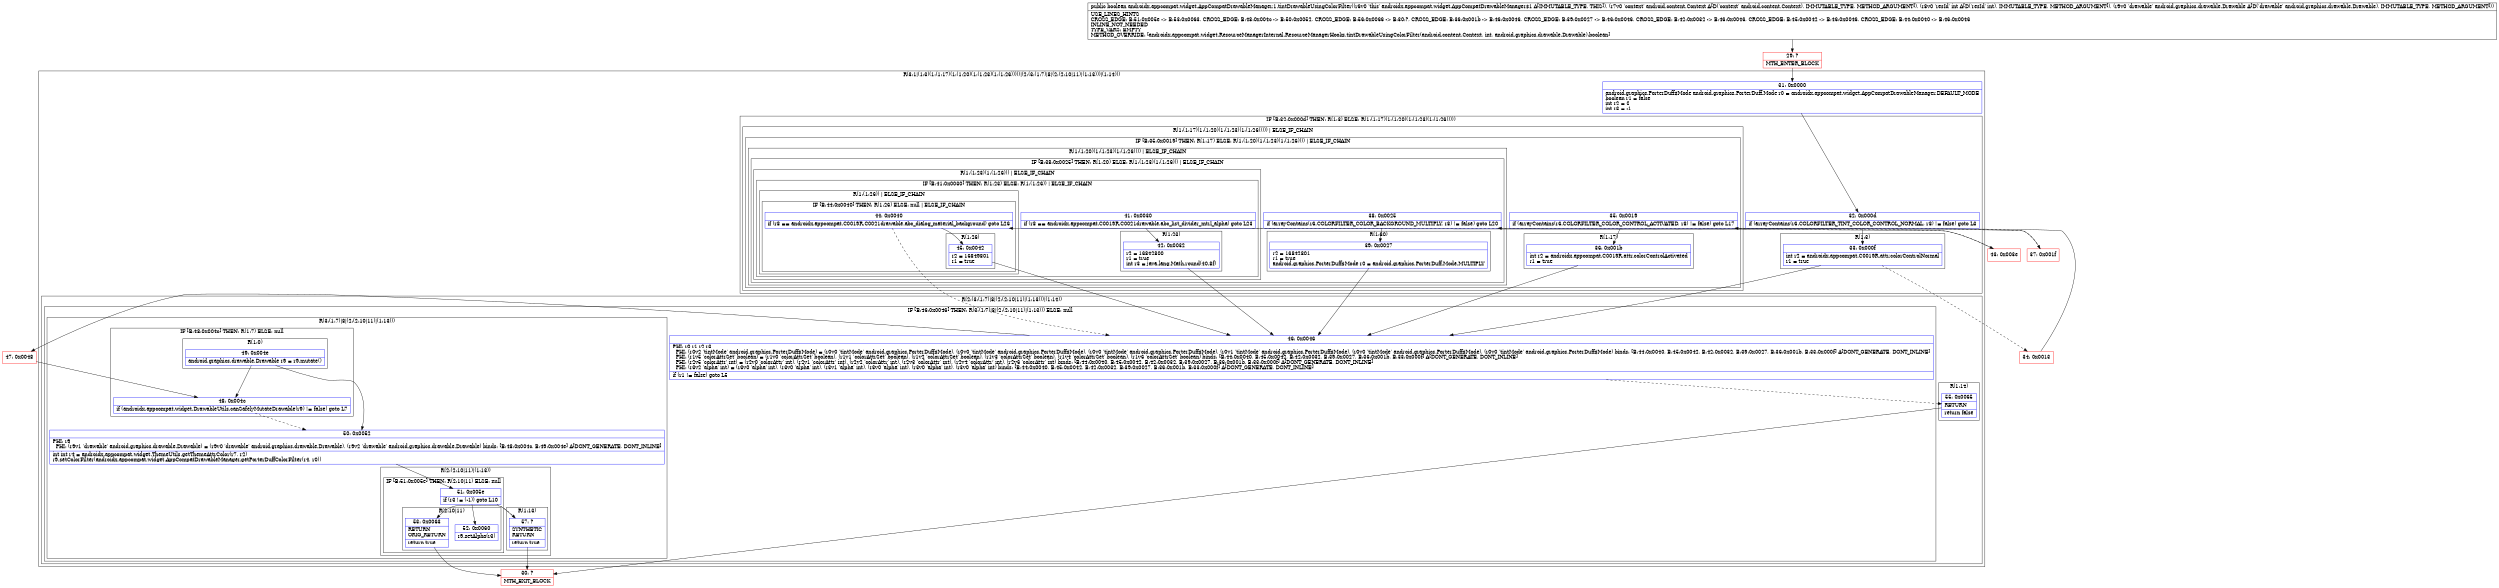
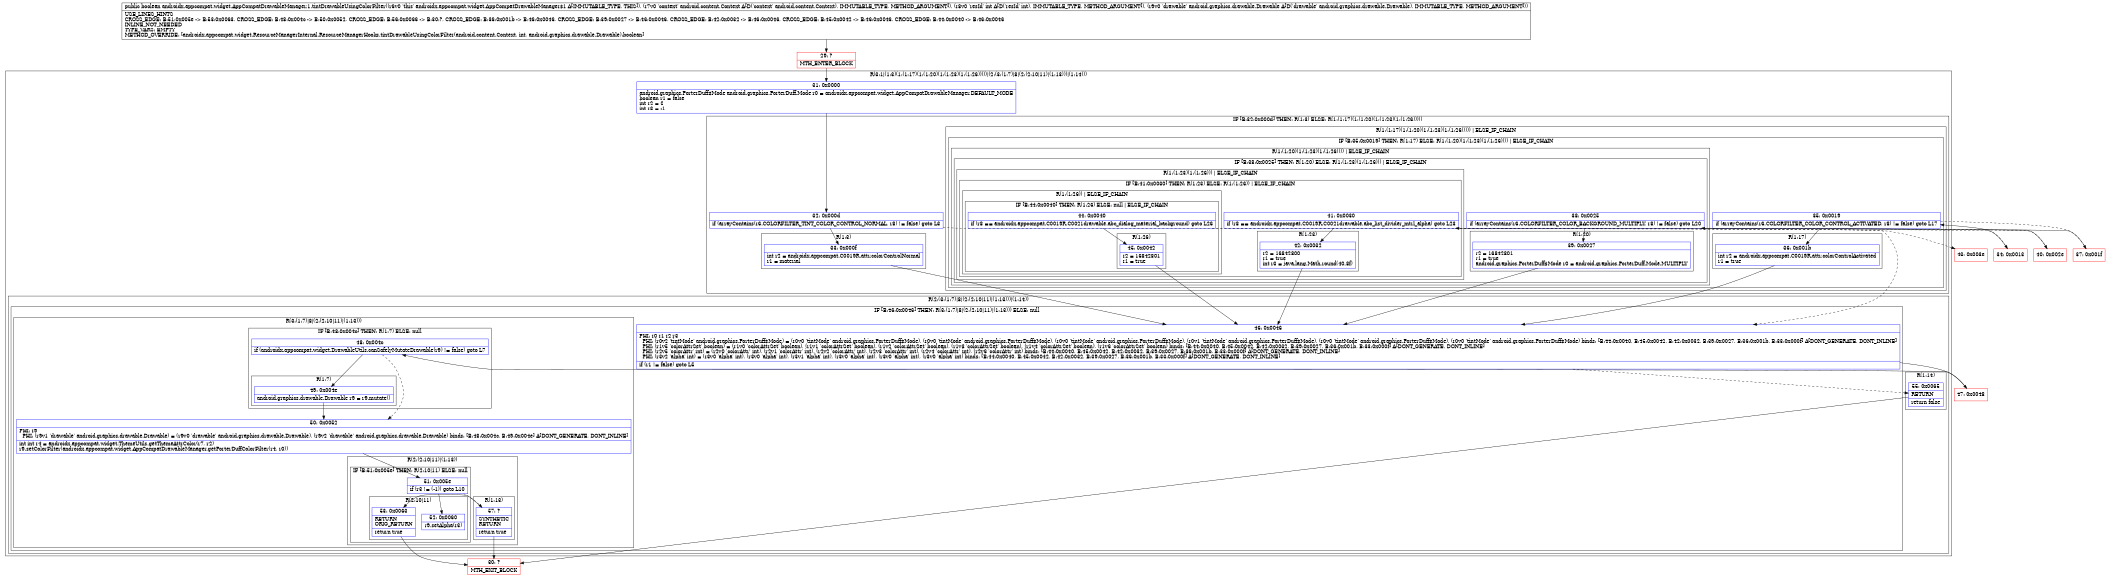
edge "43: 0x003e" -> "44: 0x0040": removed
cluster "R(1:60)": label "R(1:60)" -> "R(1:20)"
node "40: 0x002e": added
node "45: 0x0042": text "r2 = 16849801" -> "r2 = 16842801"
node "33: 0x000f": text "r1 = true" -> "r1 = material"
edge "33: 0x000f" -> "34: 0x0013": now "32: 0x000d" -> "34: 0x0013"
cluster "R(1:0)": label "R(1:0)" -> "R(1:7)"
edge "49: 0x004e" -> "48: 0x004c": reversed
